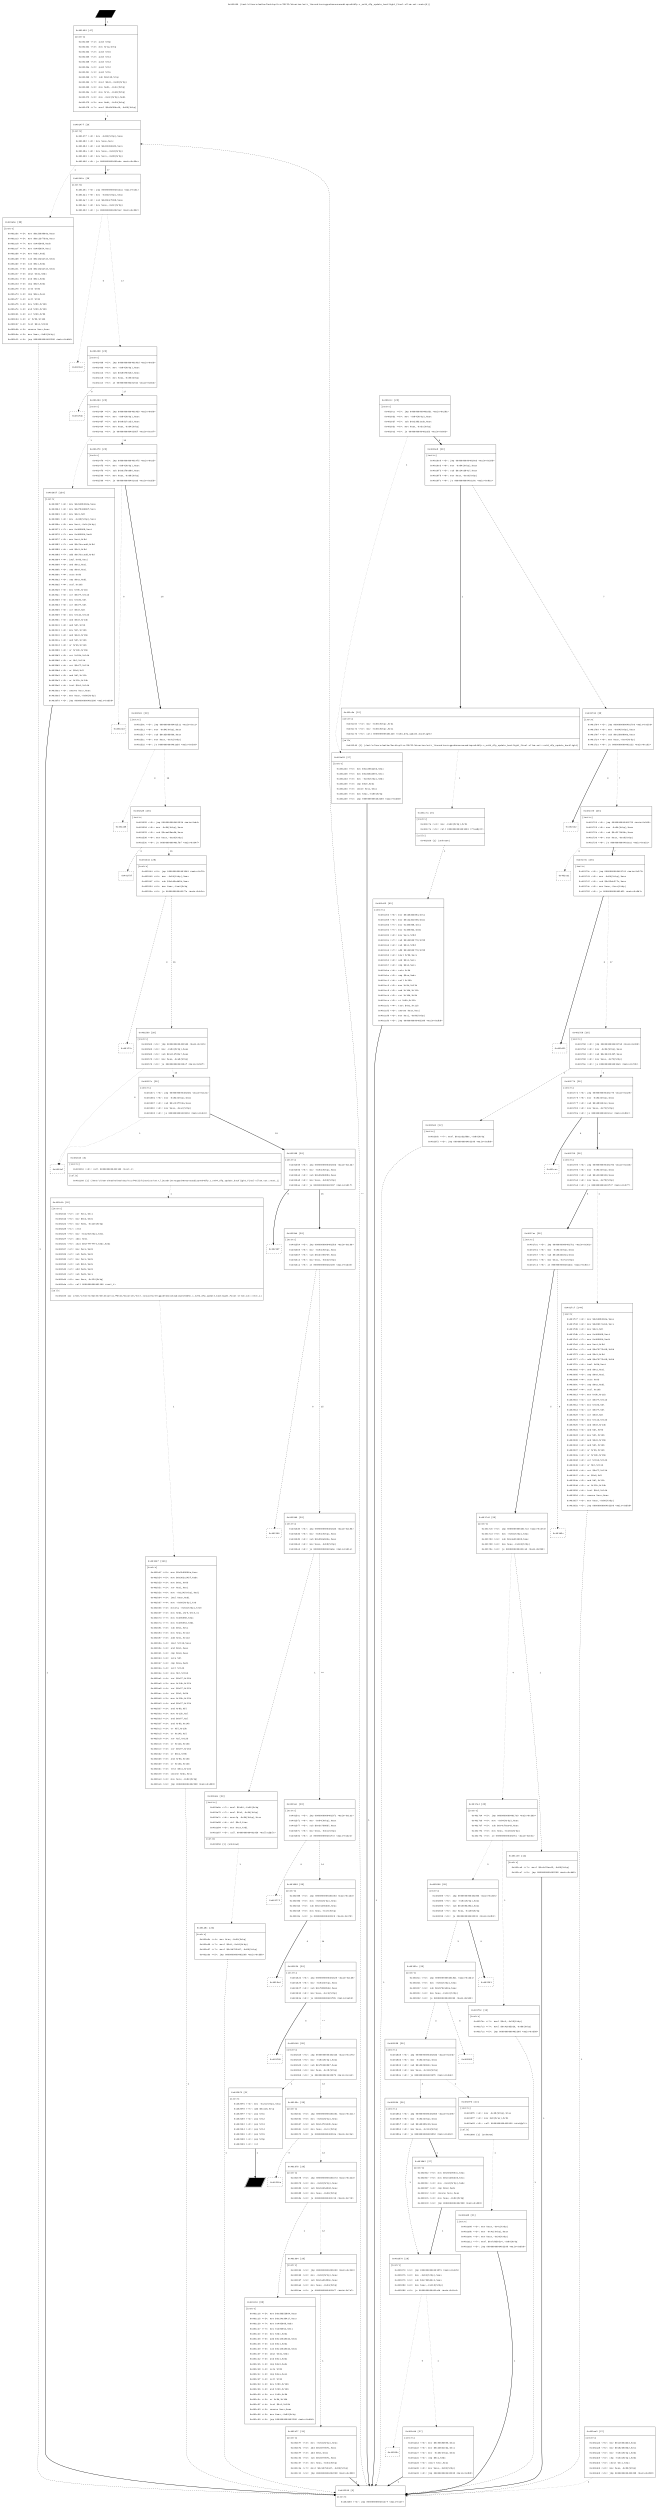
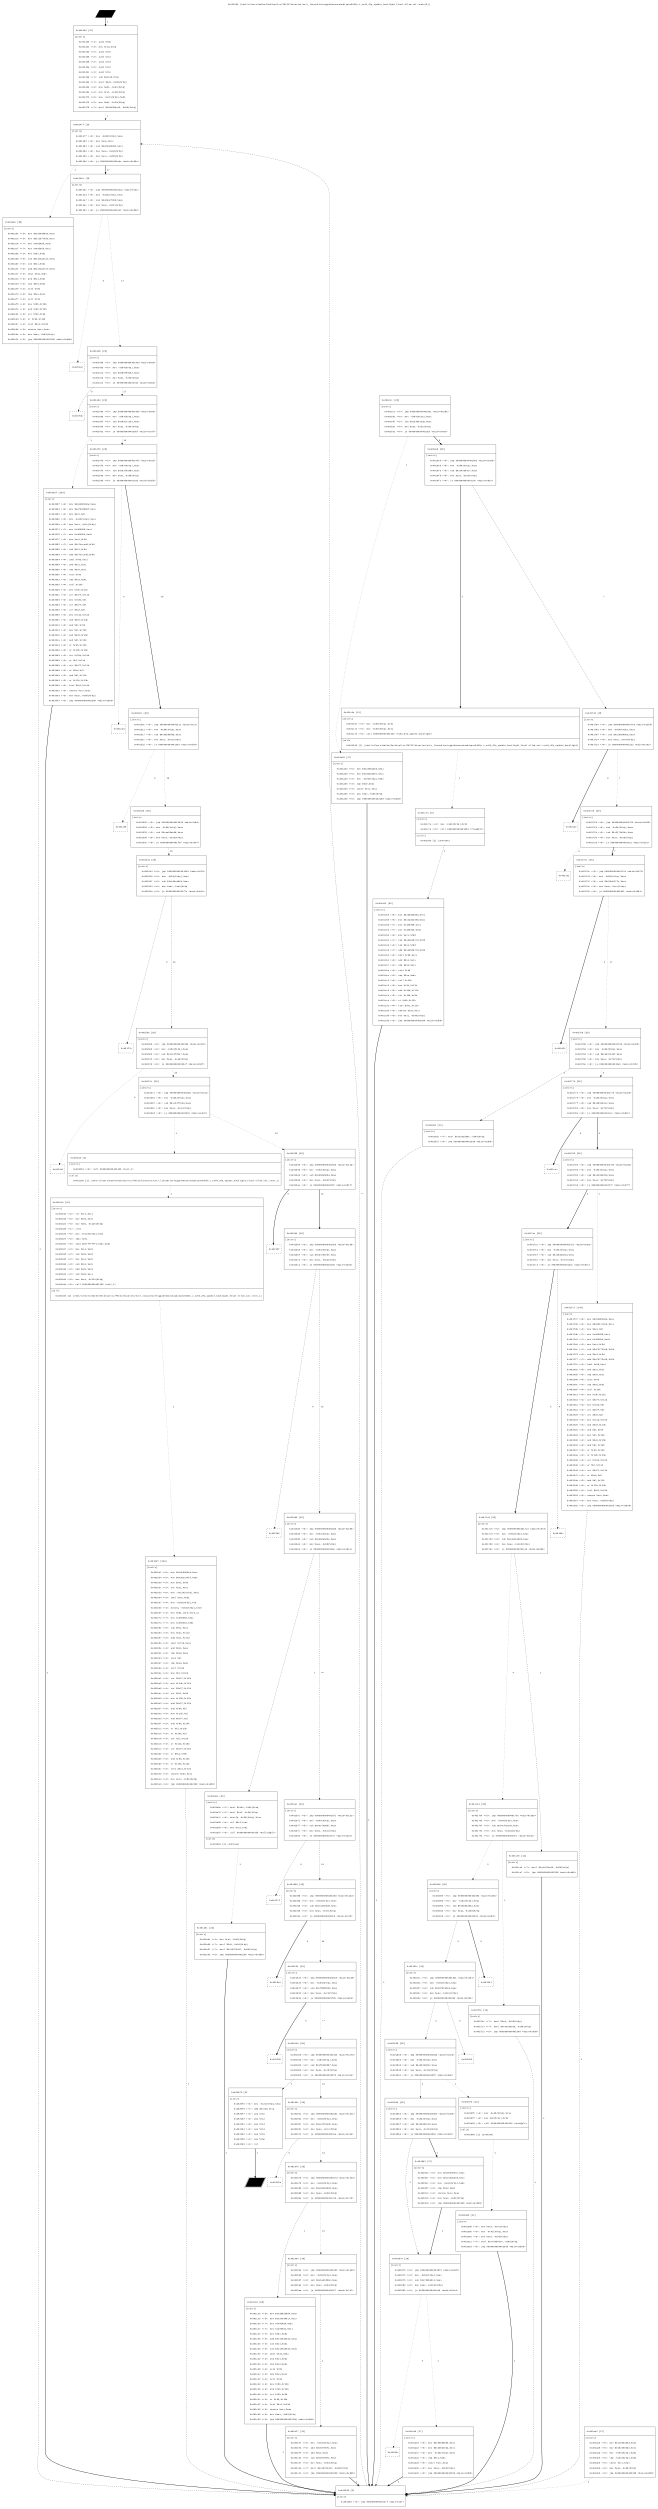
node "0x401f9f": removed
edge "0x40157c [28]" -> "0x401598 [28]": style bold -> dotted
edge "0x40157c [28]" -> "0x4019ef": now "0x40157c [28]" -> "0x401b16 [5]"
edge "0x401a8c [23]" -> "0x402208 [5]": style dashed -> bold
edge "0x401c16 [88]" -> "0x402208 [5]": added, label "1"
